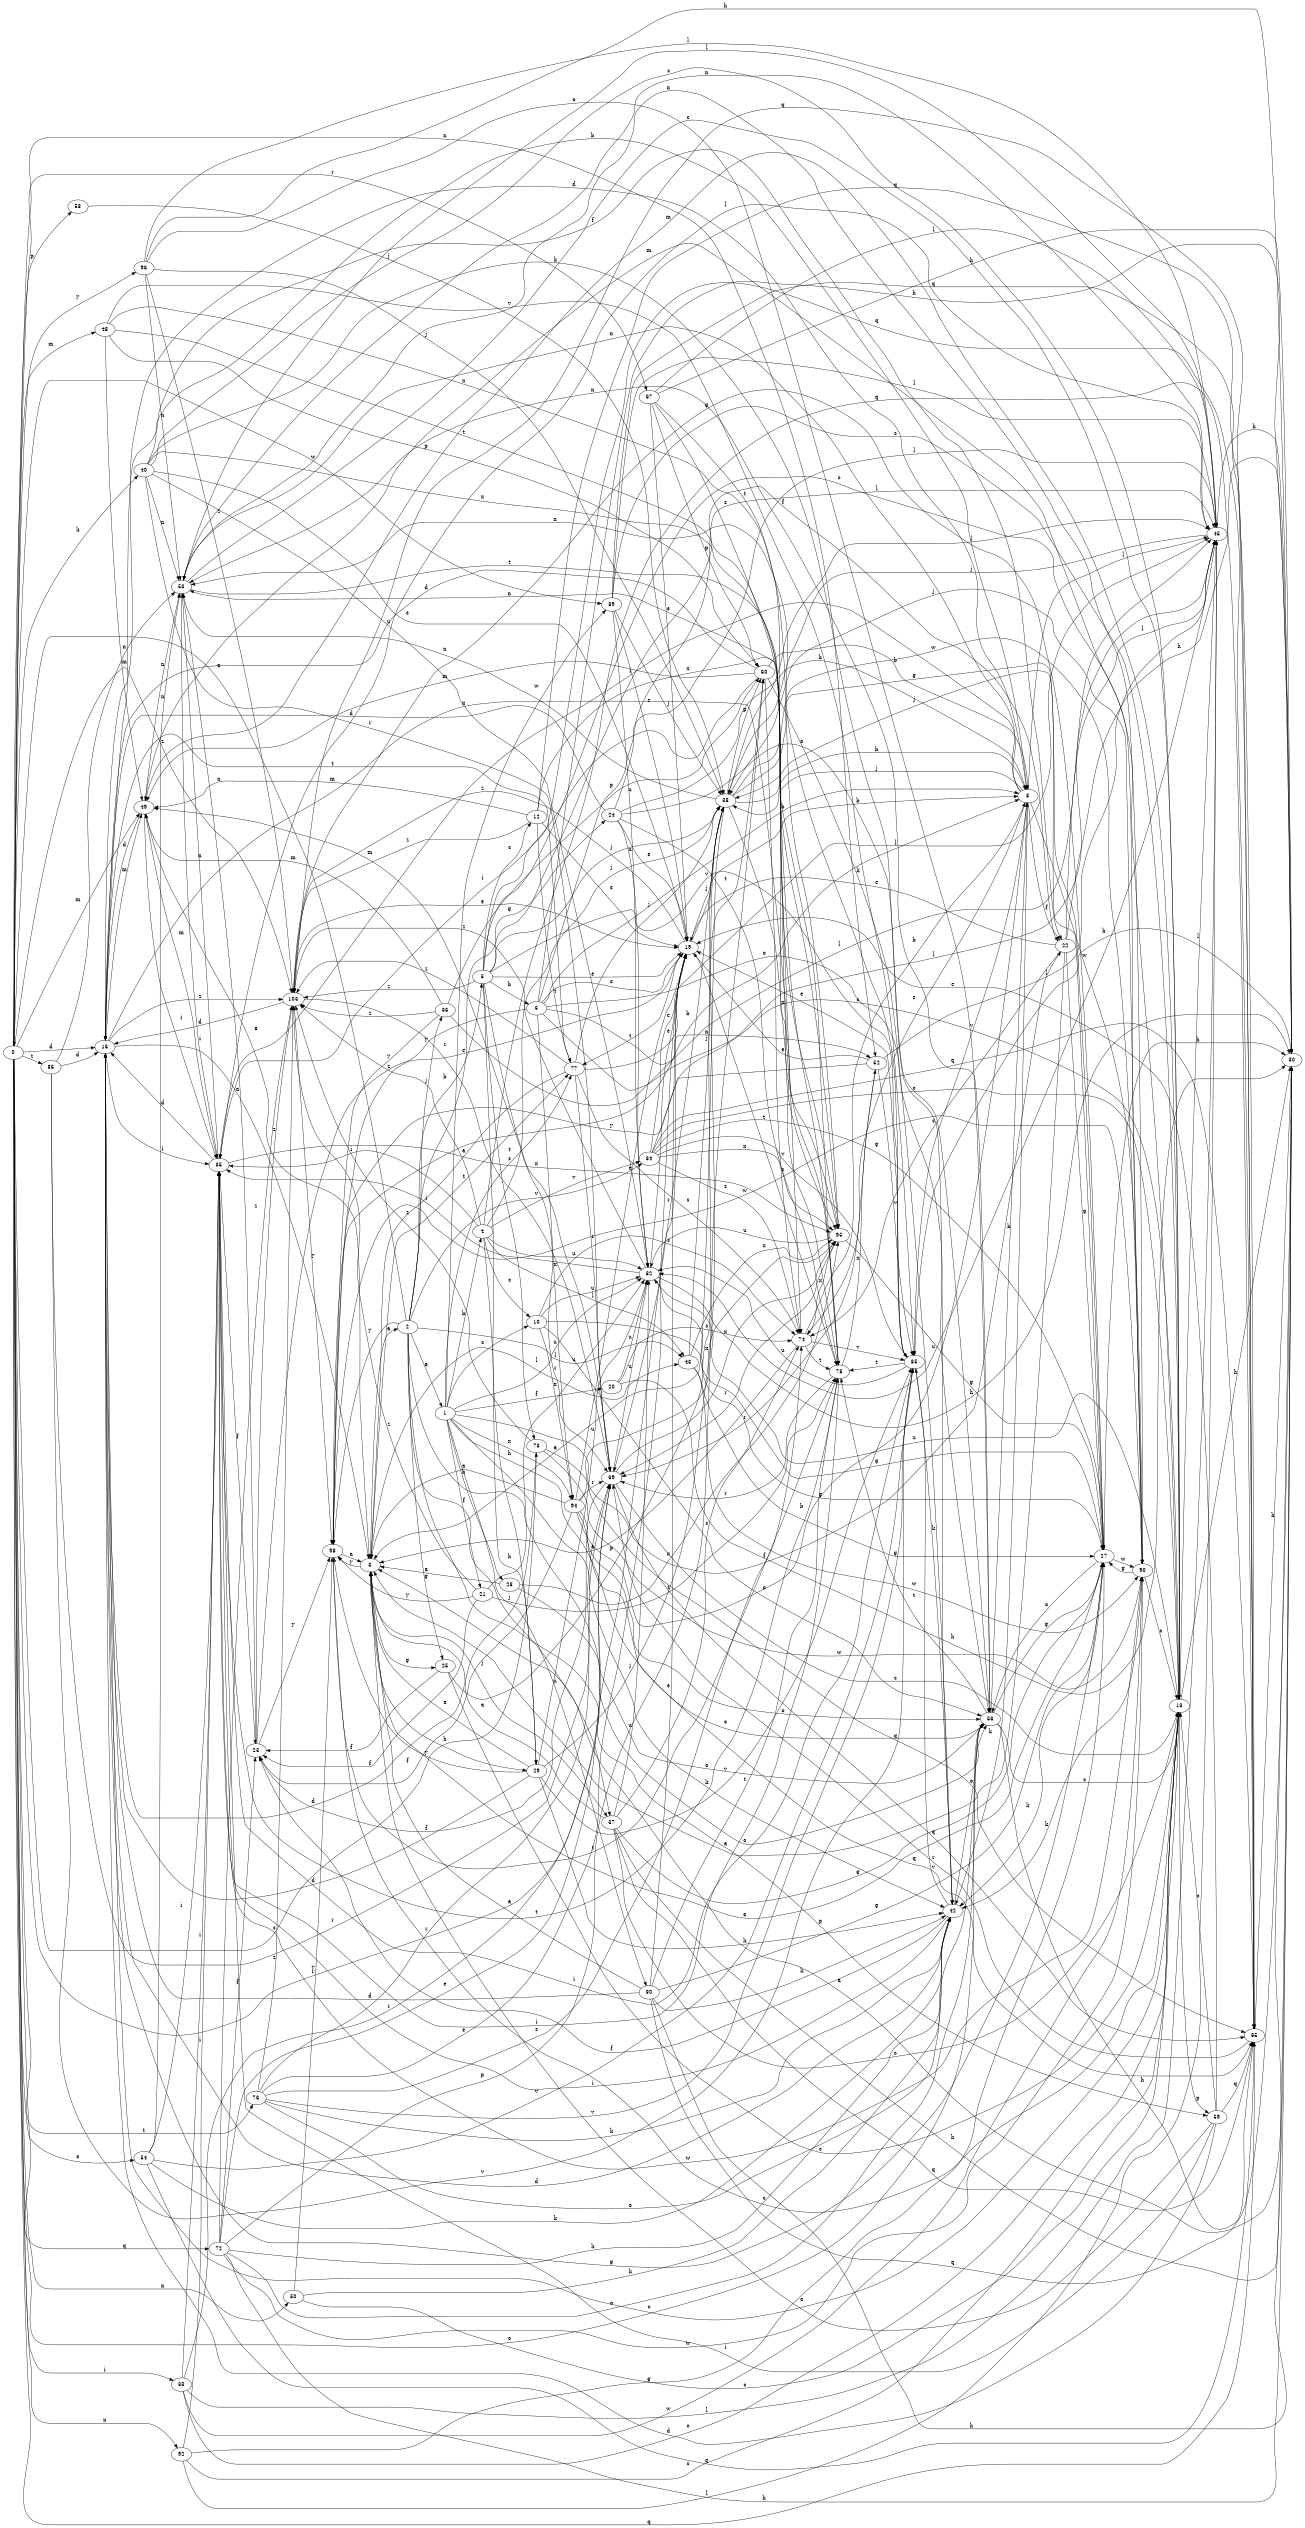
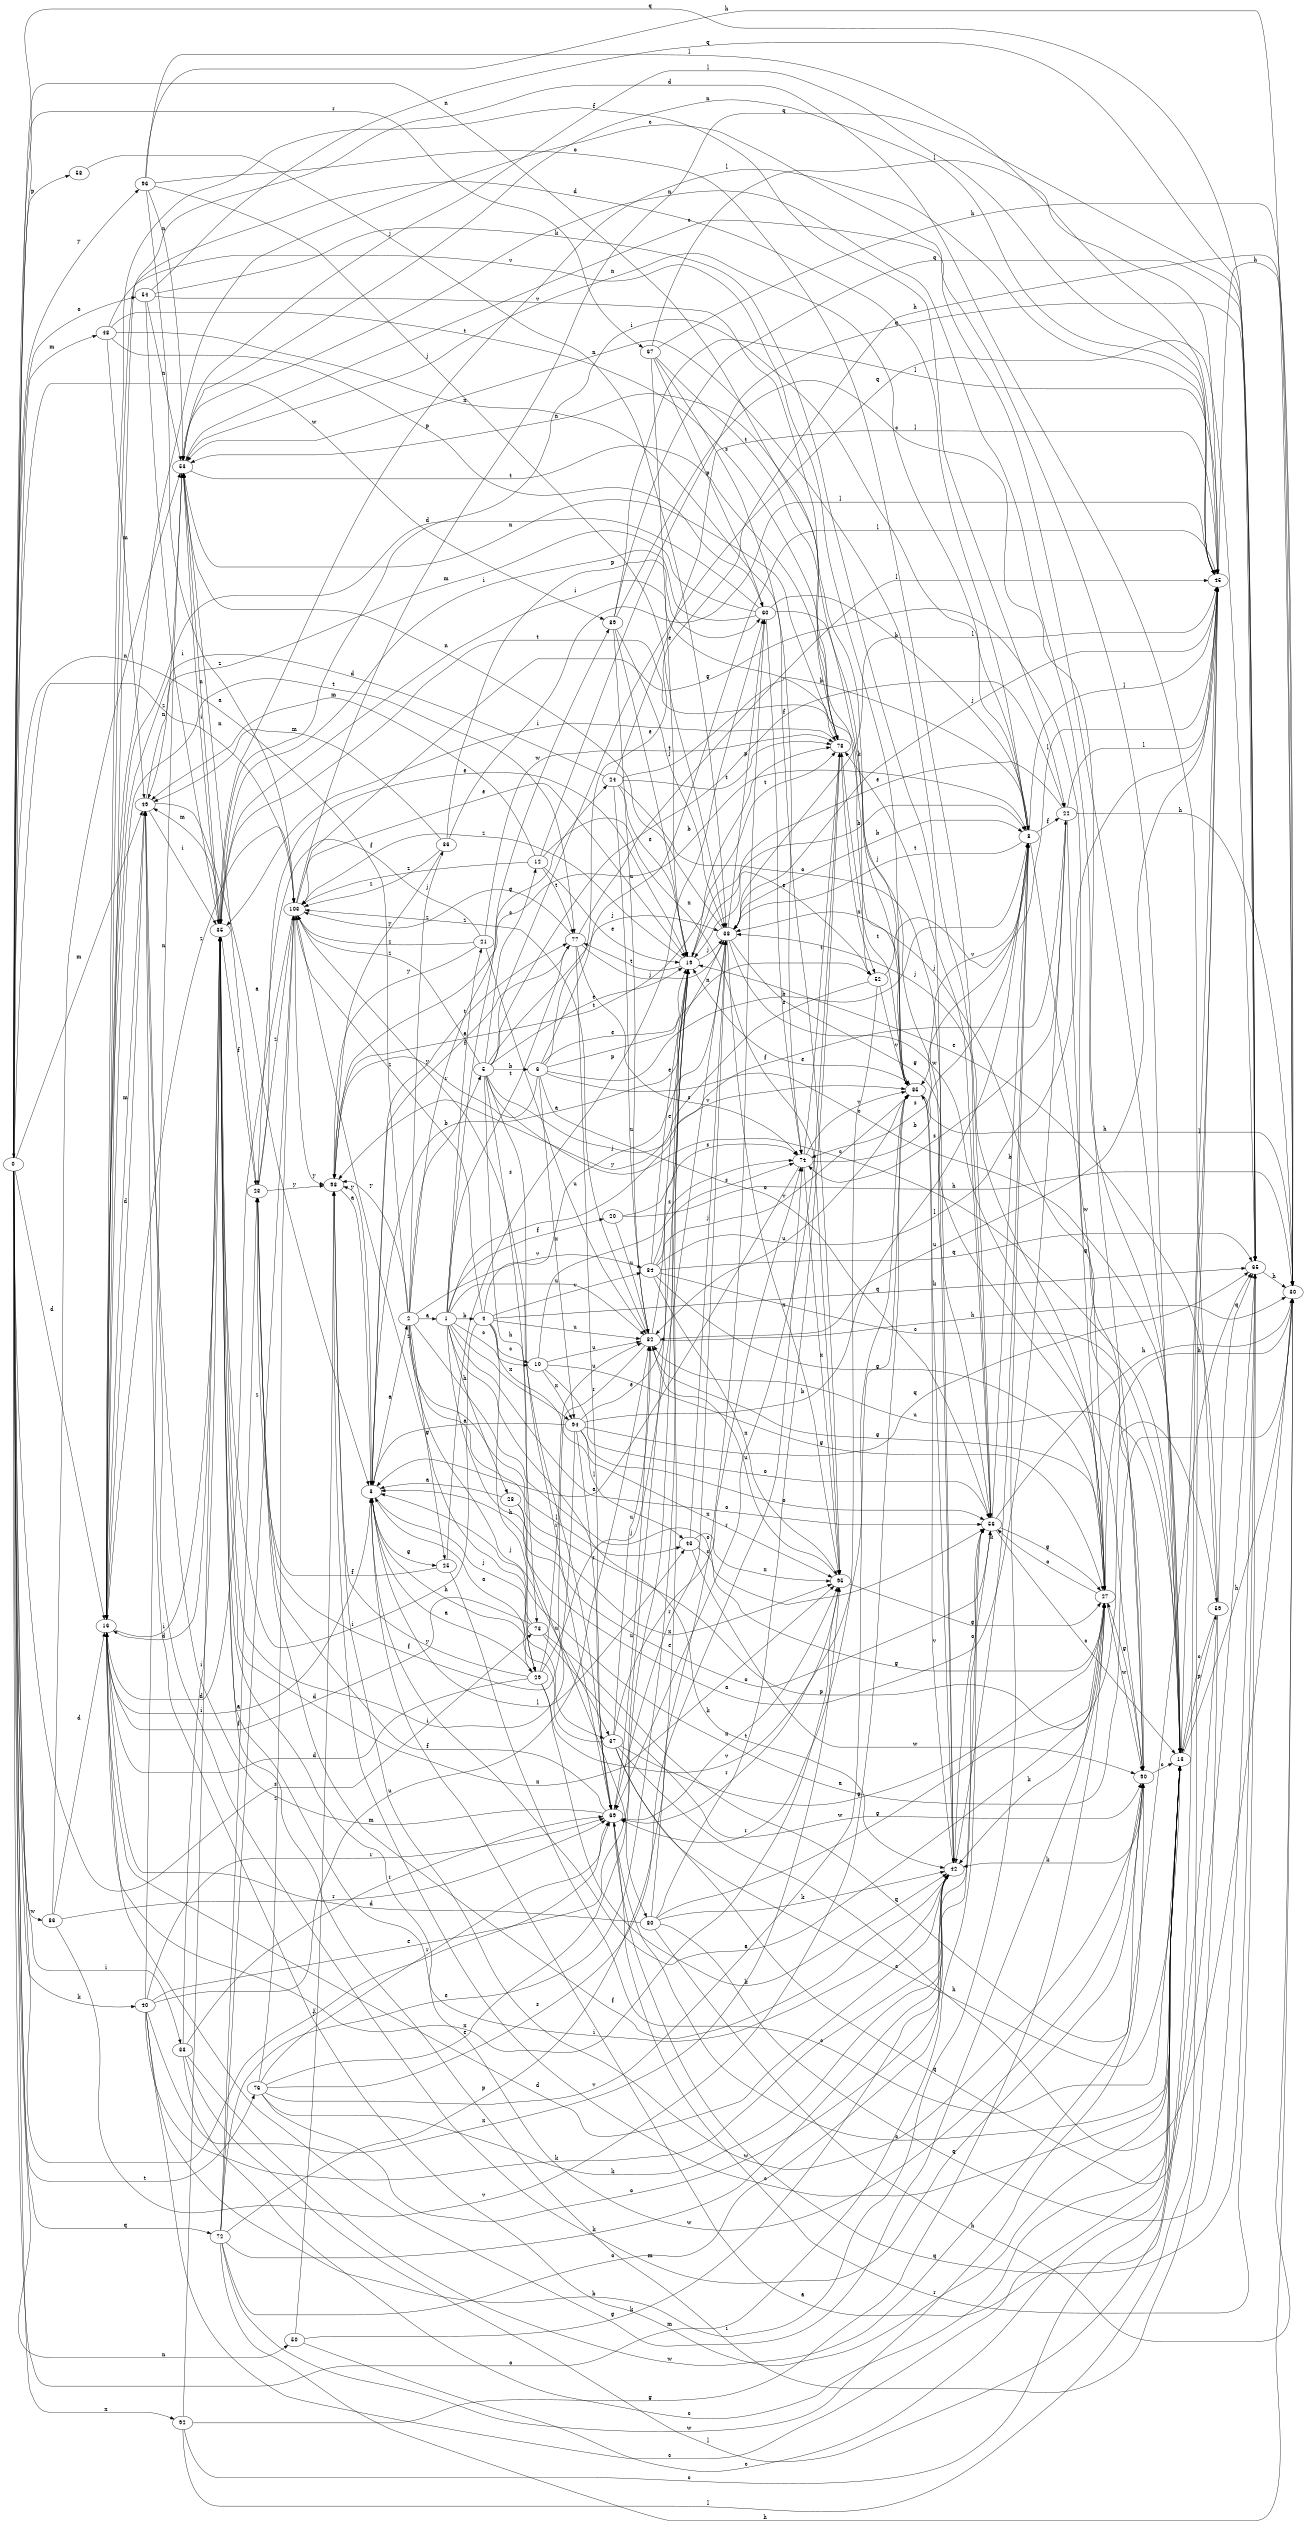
edge "0" -> "86": label "t" -> "w"
edge "80" -> "3": removed, label "a"
